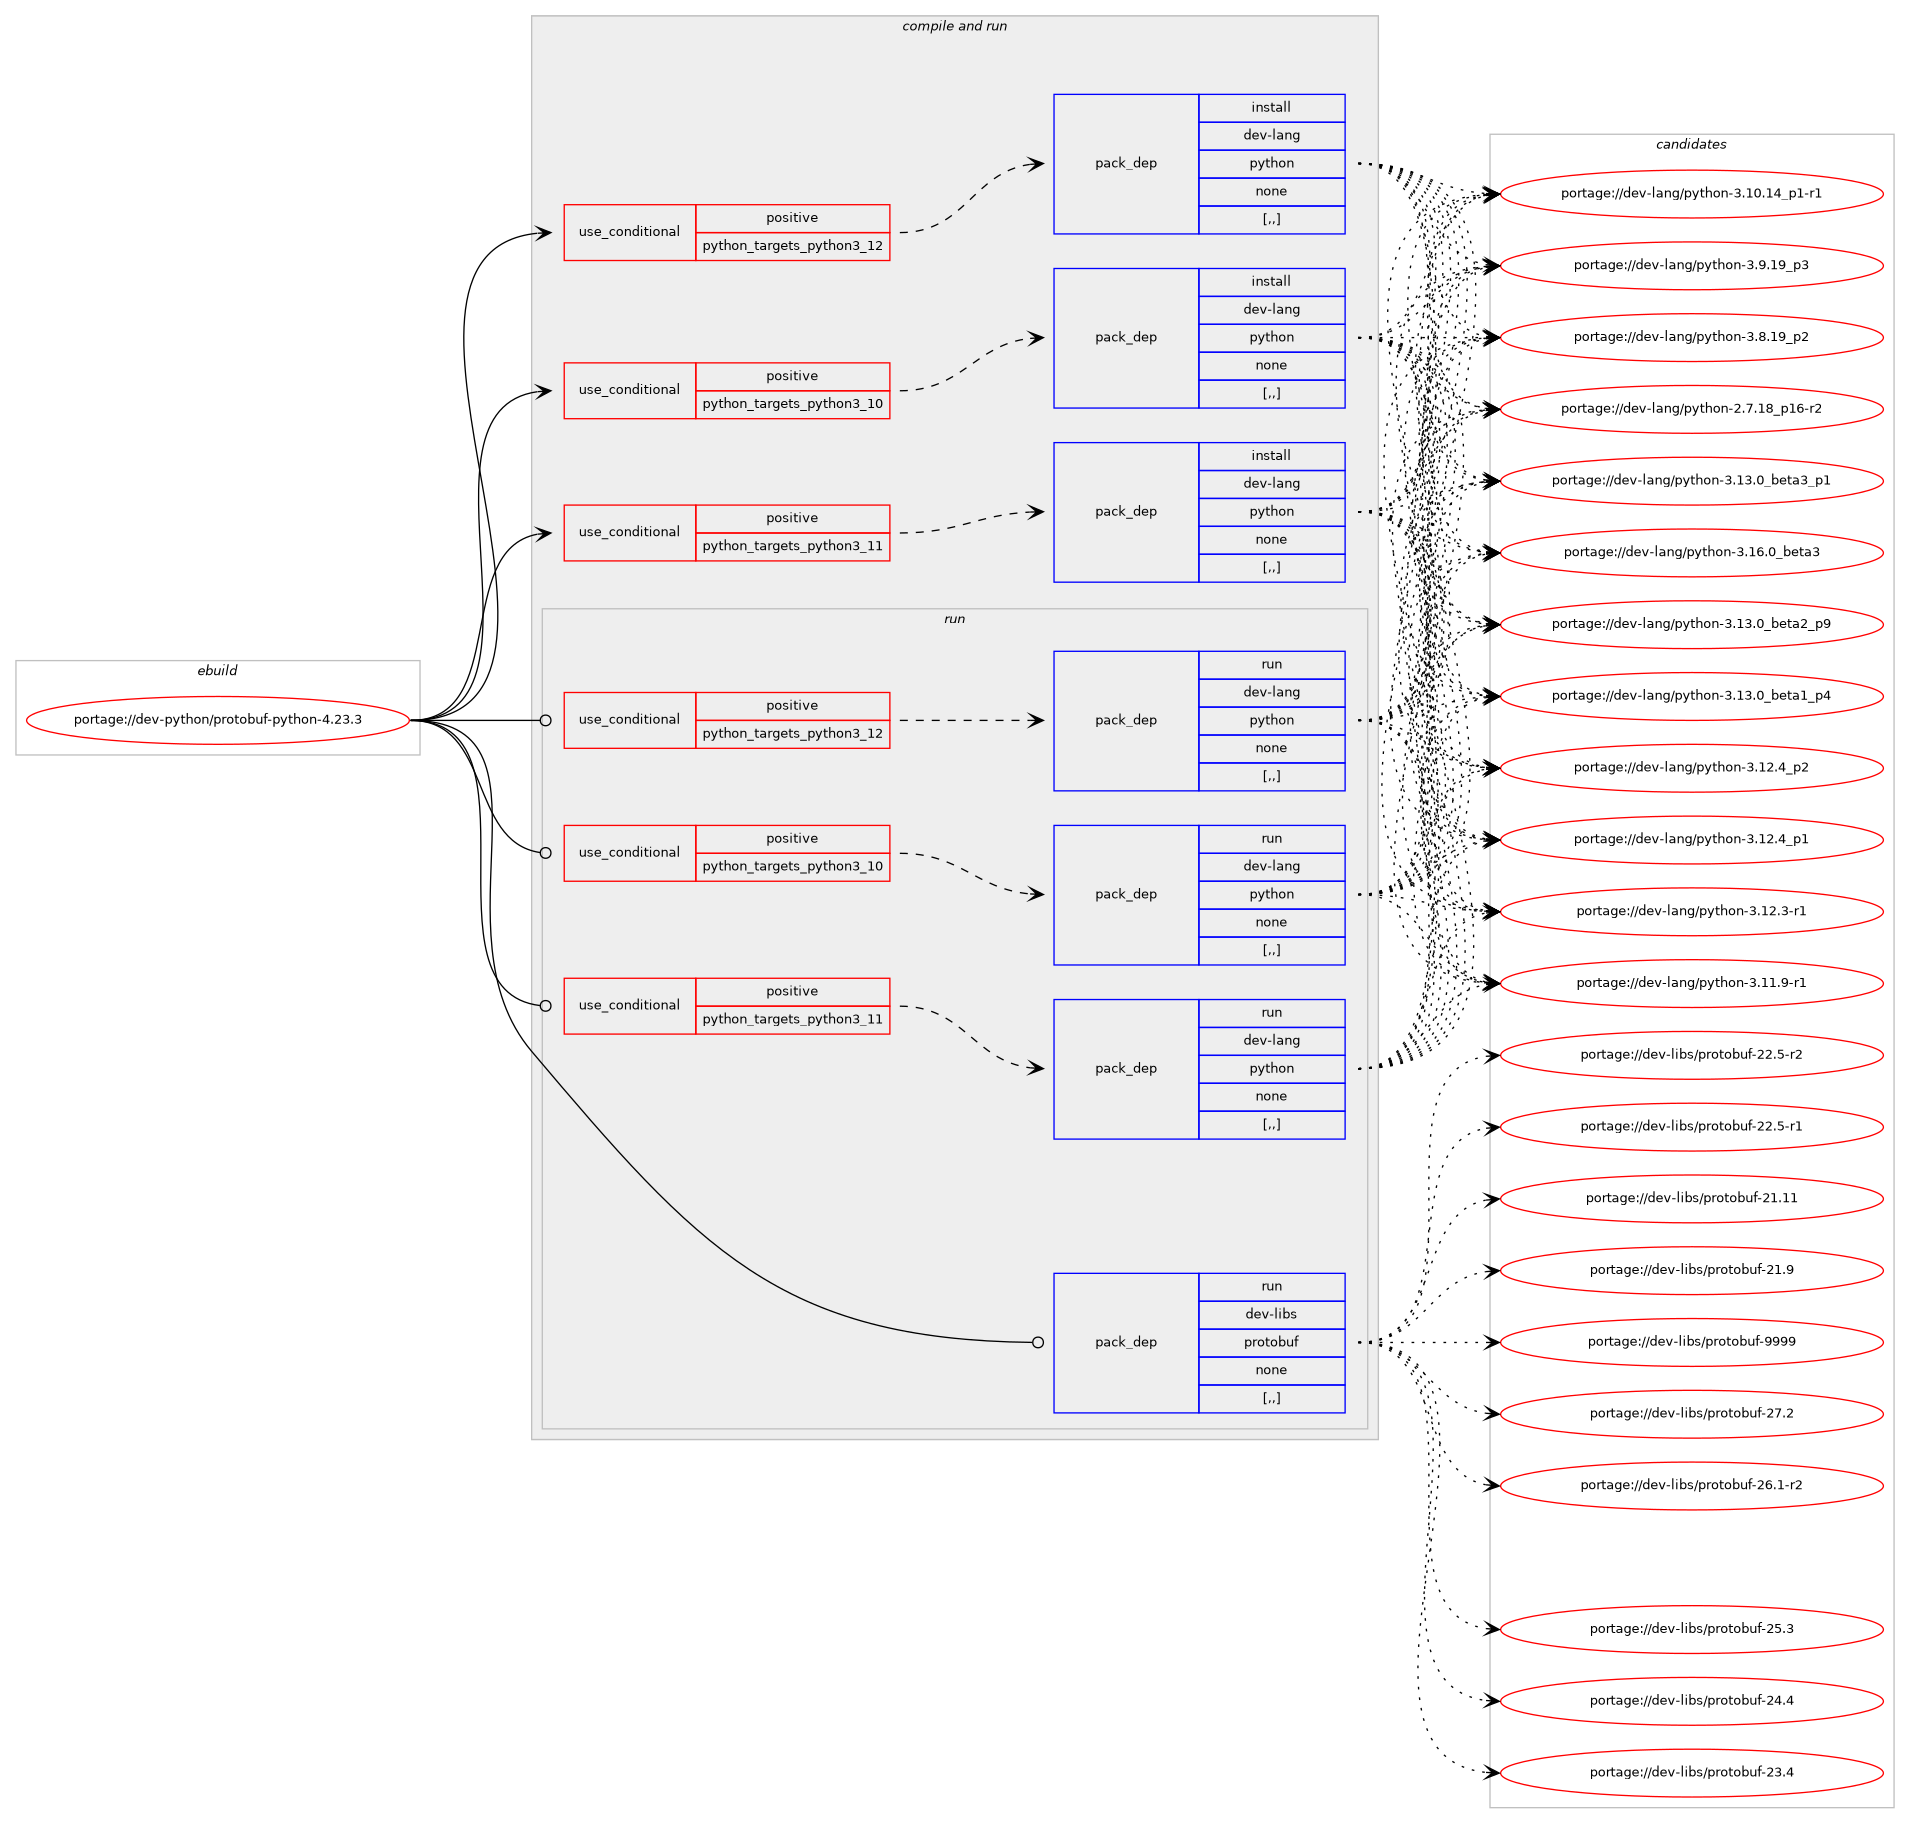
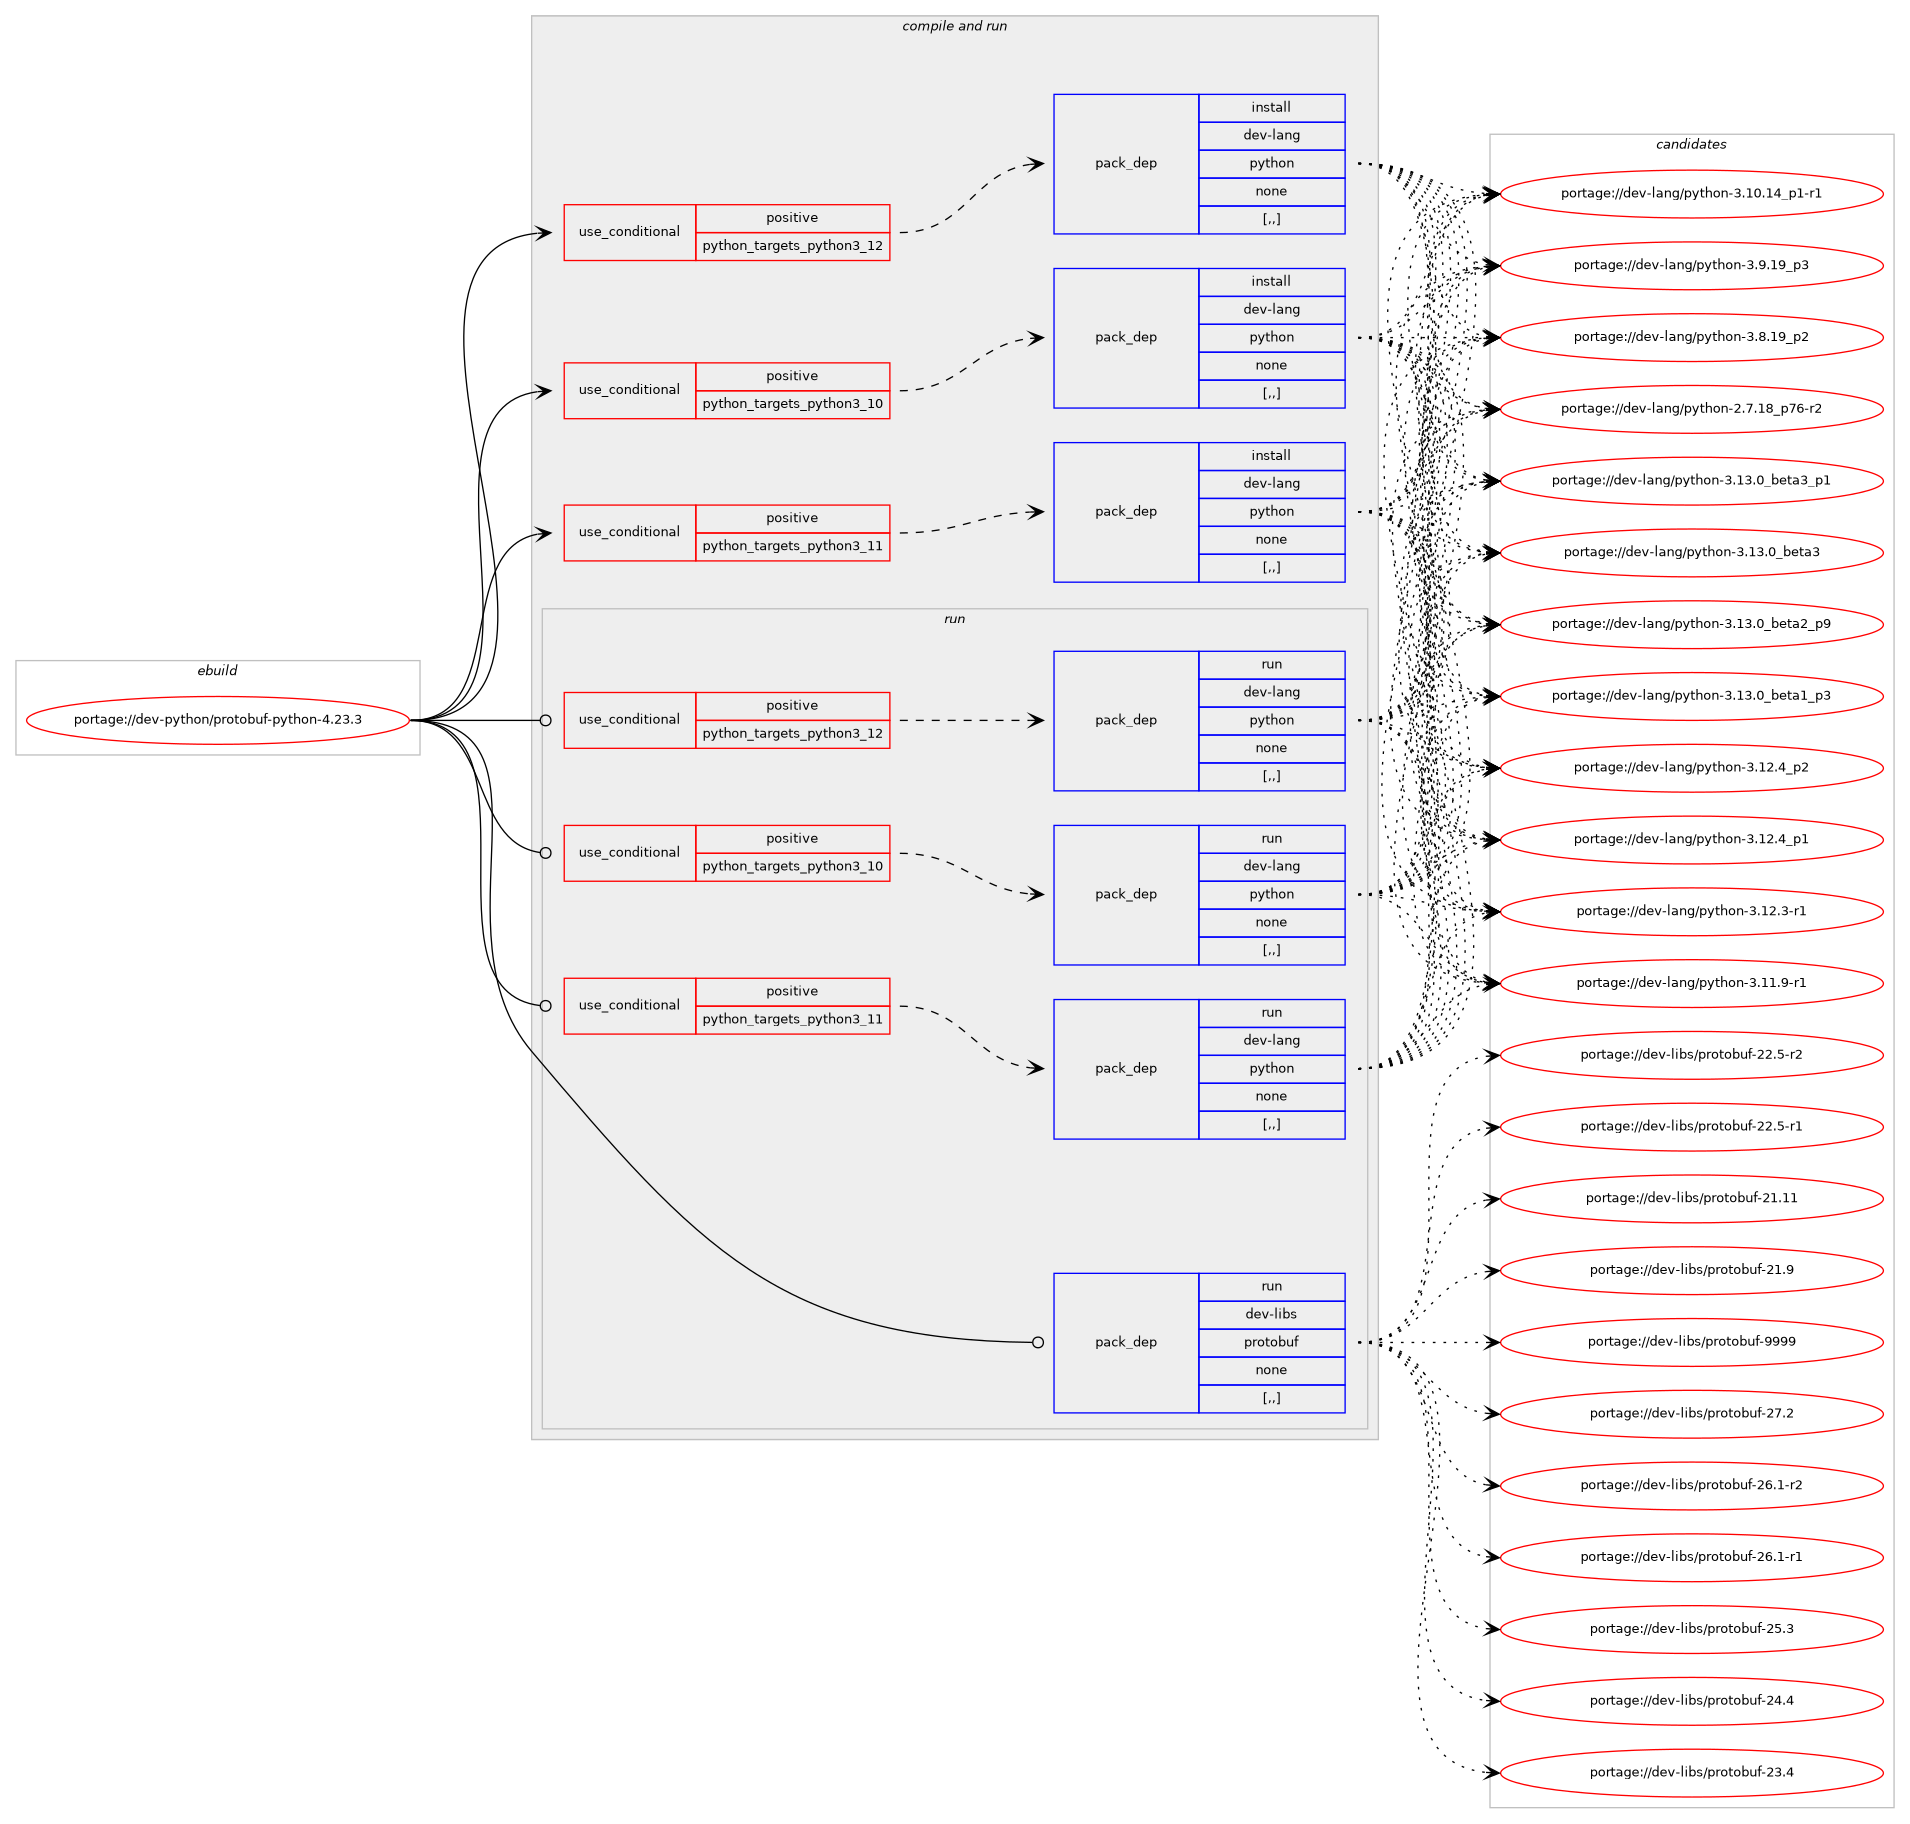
node "portage://dev-lang/python-2.7.18_p16-r2": label "portage://dev-lang/python-2.7.18_p16-r2" -> "portage://dev-lang/python-2.7.18_p76-r2"
node "portage://dev-lang/python-3.16.0_beta3": label "portage://dev-lang/python-3.16.0_beta3" -> "portage://dev-lang/python-3.13.0_beta3"
node "portage://dev-lang/python-3.13.0_beta1_p4": label "portage://dev-lang/python-3.13.0_beta1_p4" -> "portage://dev-lang/python-3.13.0_beta1_p3"
node "portage://dev-libs/protobuf-26.1-r1": added
